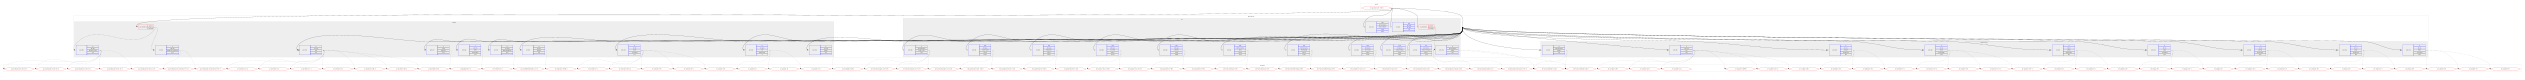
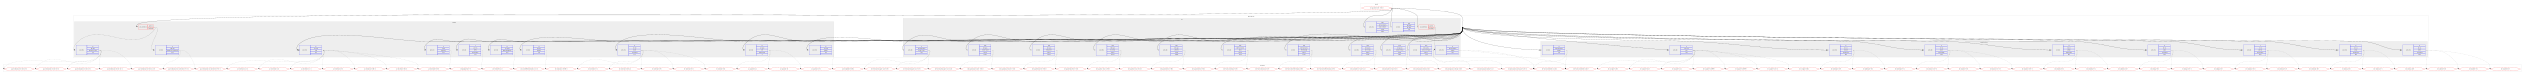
node "dev-lang/perl-5.28.9999": added
